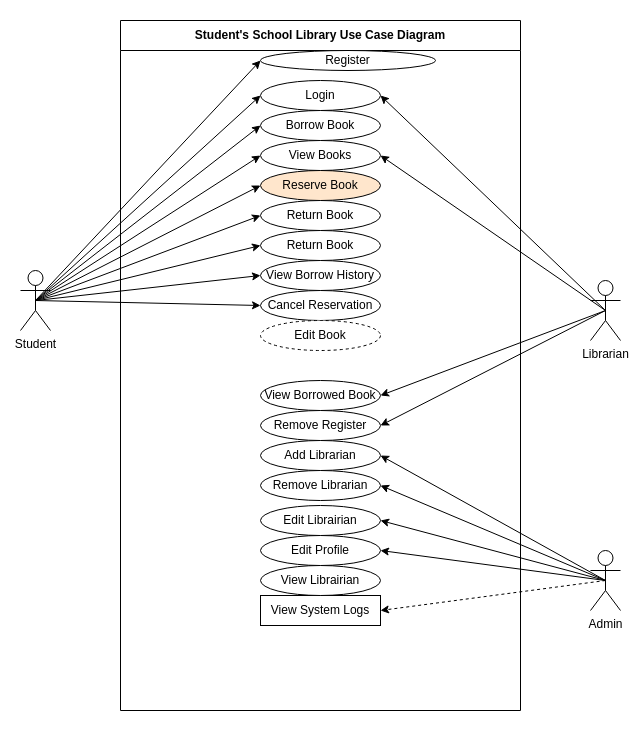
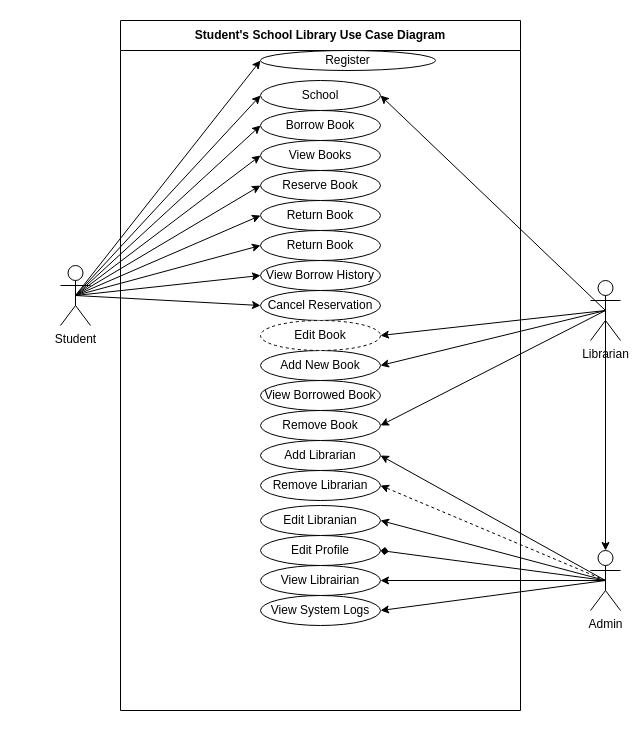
node "Login": label "Login" -> "School"
node "Reserve Book": fillcolor #ffe6cc -> #ffffff
edge "Librarian" -> "View Books": now "Librarian" -> "Admin"
node "Student": moved (36, 301) -> (76, 296)
edge "Librarian" -> "Edit Book": added
edge "Librarian" -> "Add New Book": added
edge "Librarian" -> "View Borrowed Book": removed
node "Add New Book": added
node "Remove Register": label "Remove Register" -> "Remove Book"
node "Edit Librairian": label "Edit Librairian" -> "Edit Libranian"
edge "Admin" -> "Remove Librarian": style solid -> dashed
edge "Admin" -> "Edit Profile": arrowhead classic -> diamond
edge "Admin" -> "View Librairian": added
edge "Admin" -> "View System Logs": style dashed -> solid
node "View System Logs": shape rectangle -> ellipse
